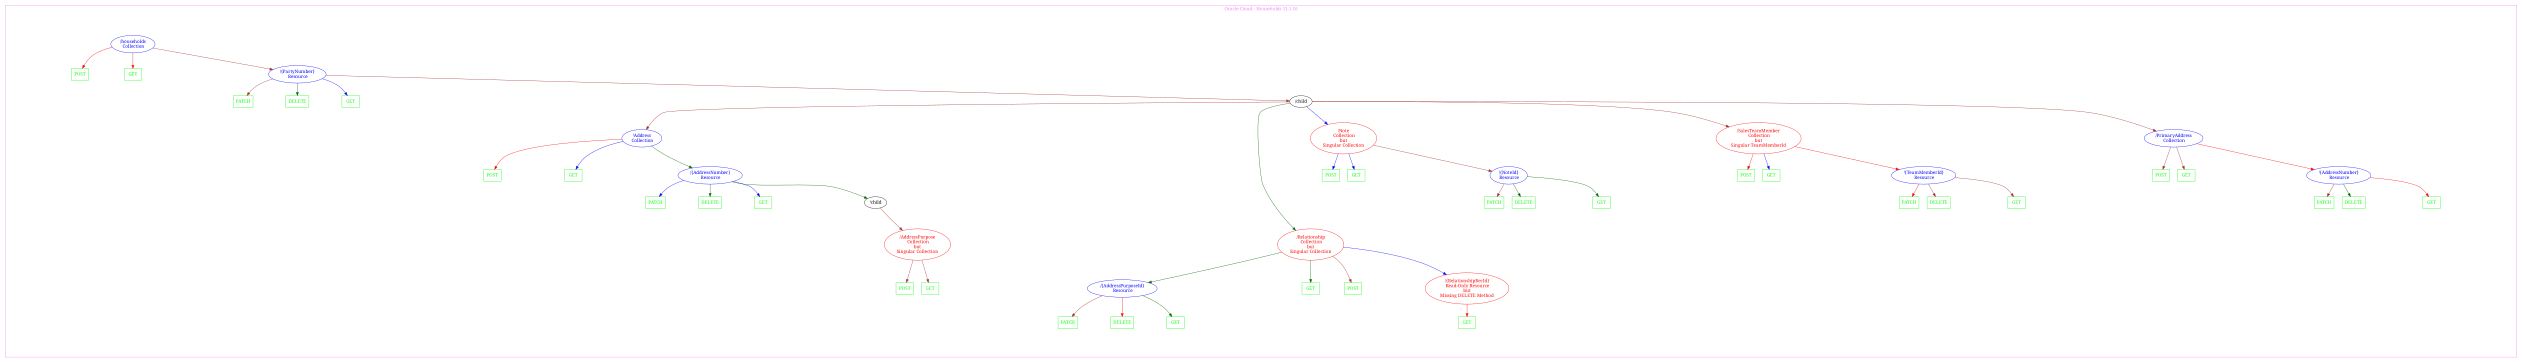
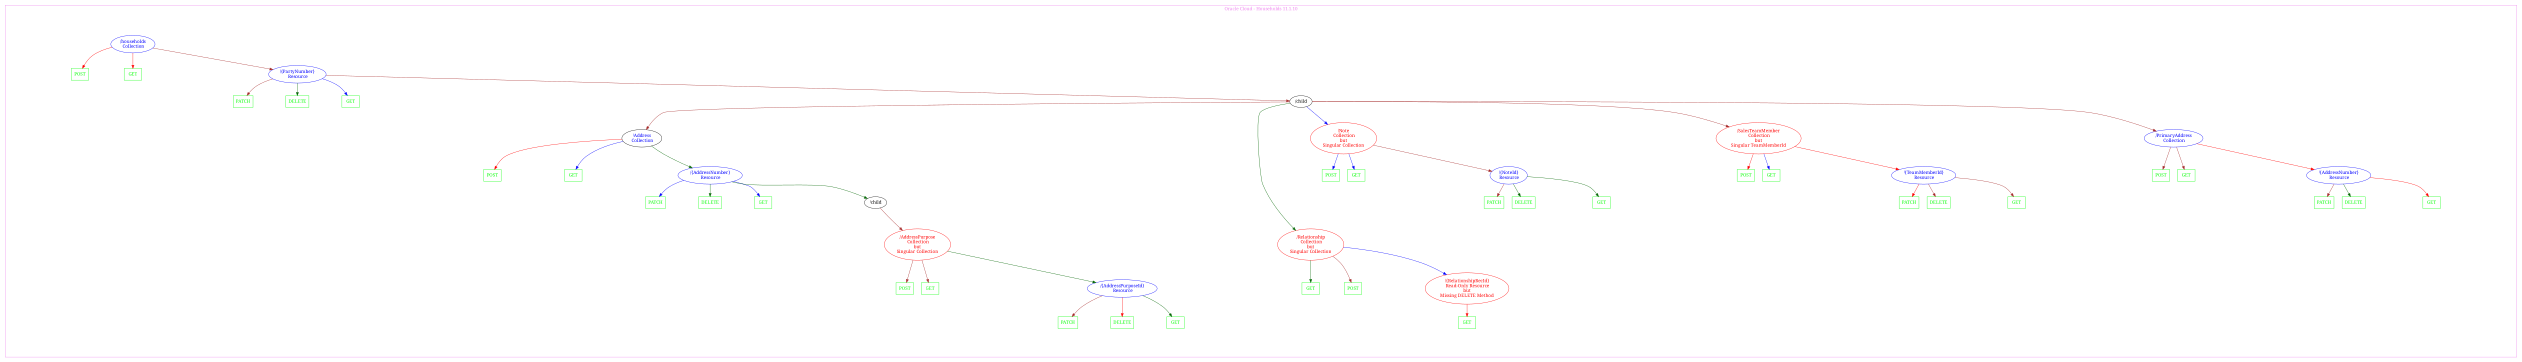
node "/Address Collection": color blue -> black
edge "/Relationship Collection but Singular Collection" -> "/{AddressPurposeId} Resource": now "/AddressPurpose Collection but Singular Collection" -> "/{AddressPurposeId} Resource"
